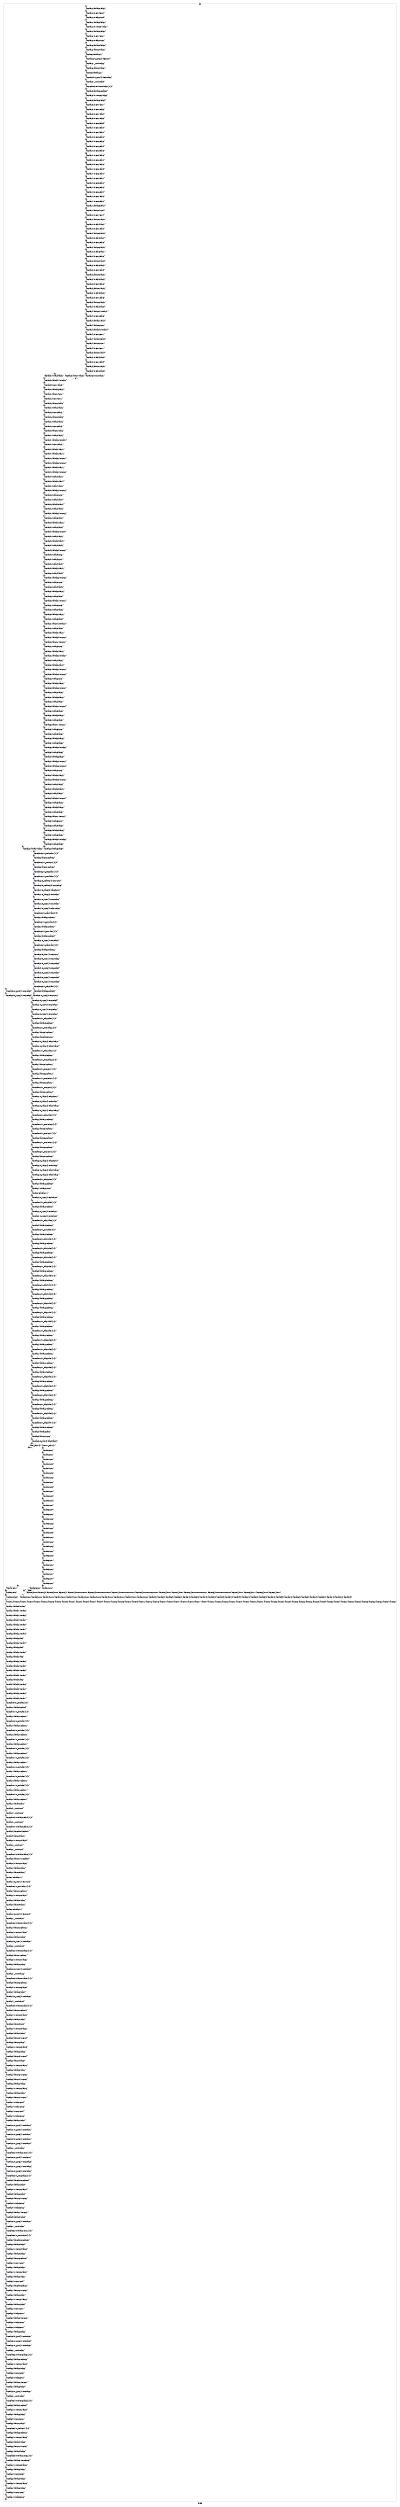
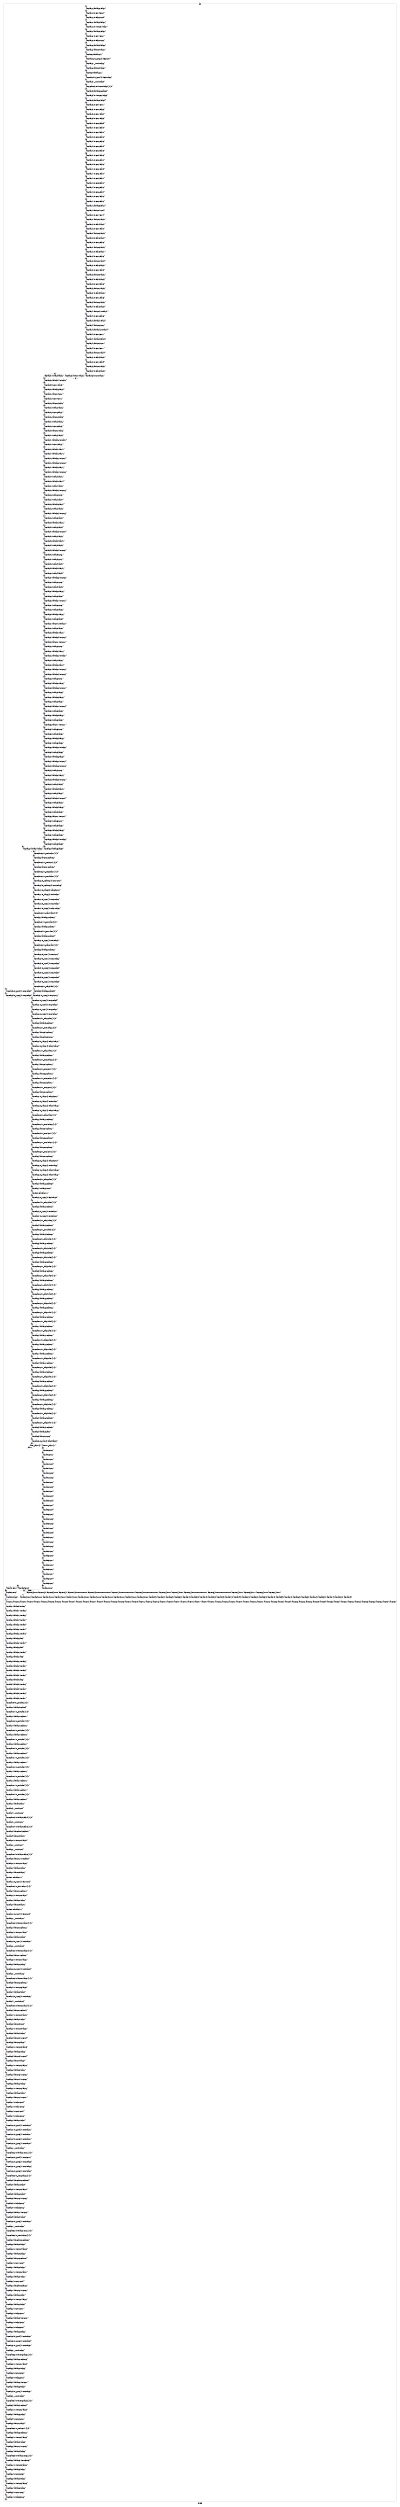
edge "l552" -> "l551": reversed
